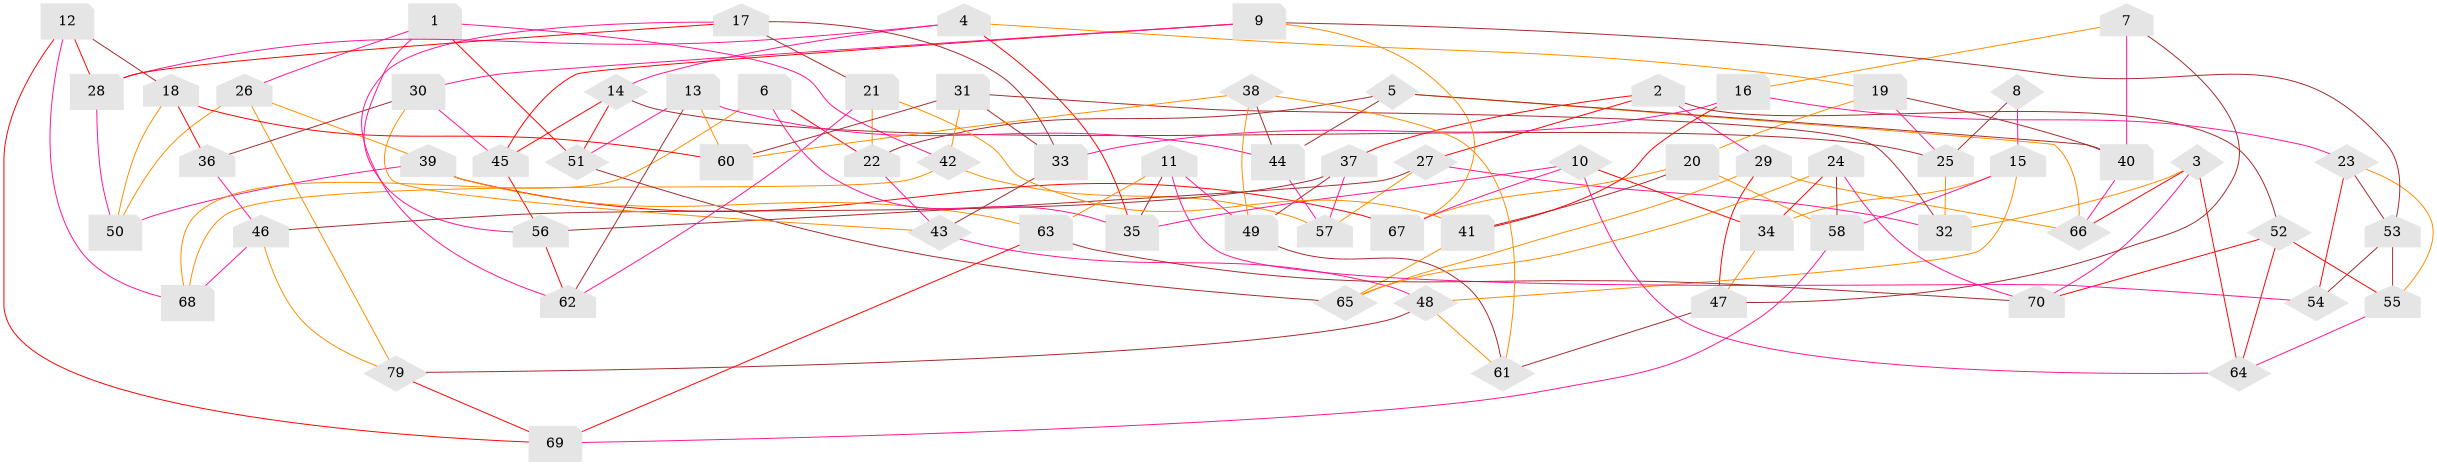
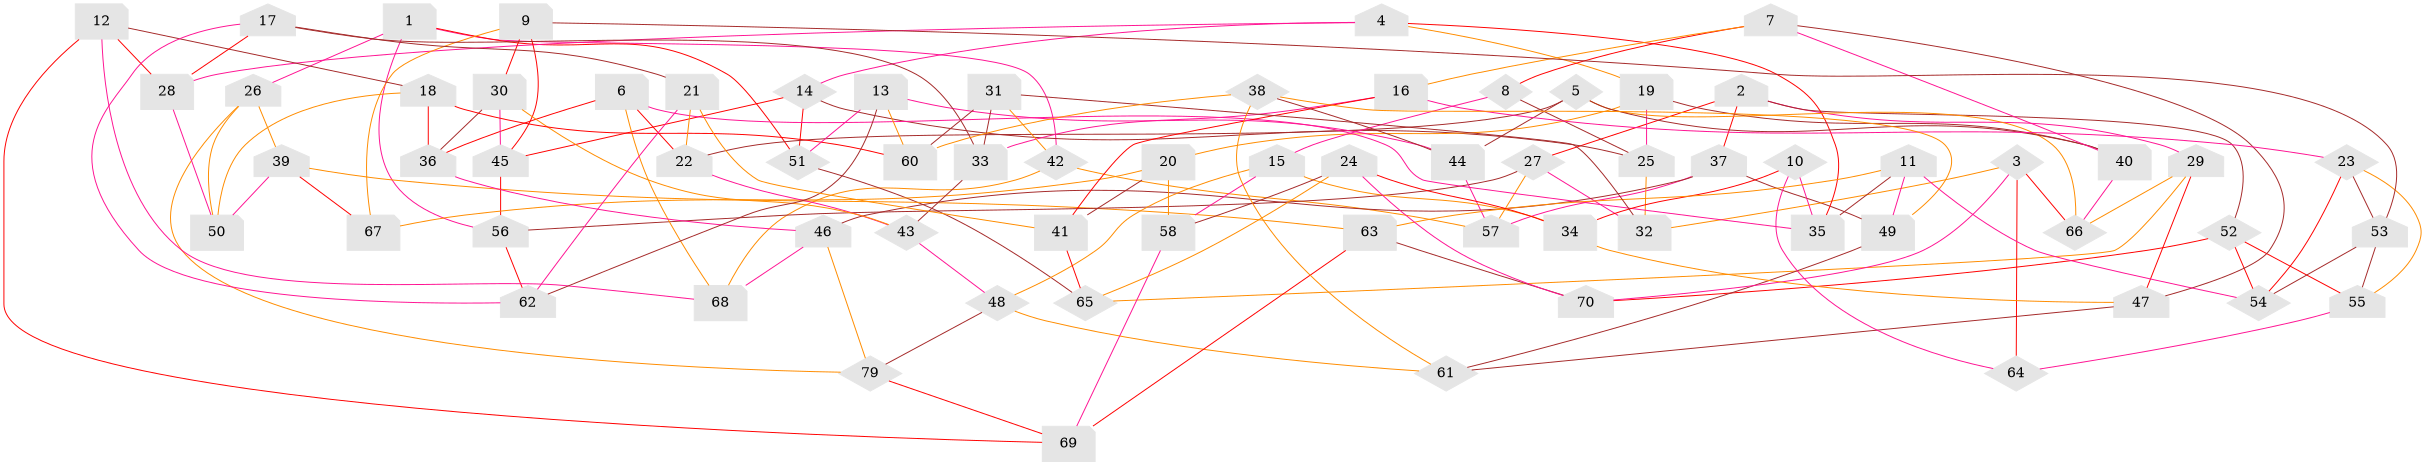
edge "9" -- "30": color deeppink -> red
edge "7" -- "8": added
edge "6" -- "36": added
edge "10" -- "67": removed
edge "41" -- "65": color darkorange -> red
edge "52" -- "64": now "52" -- "54"
